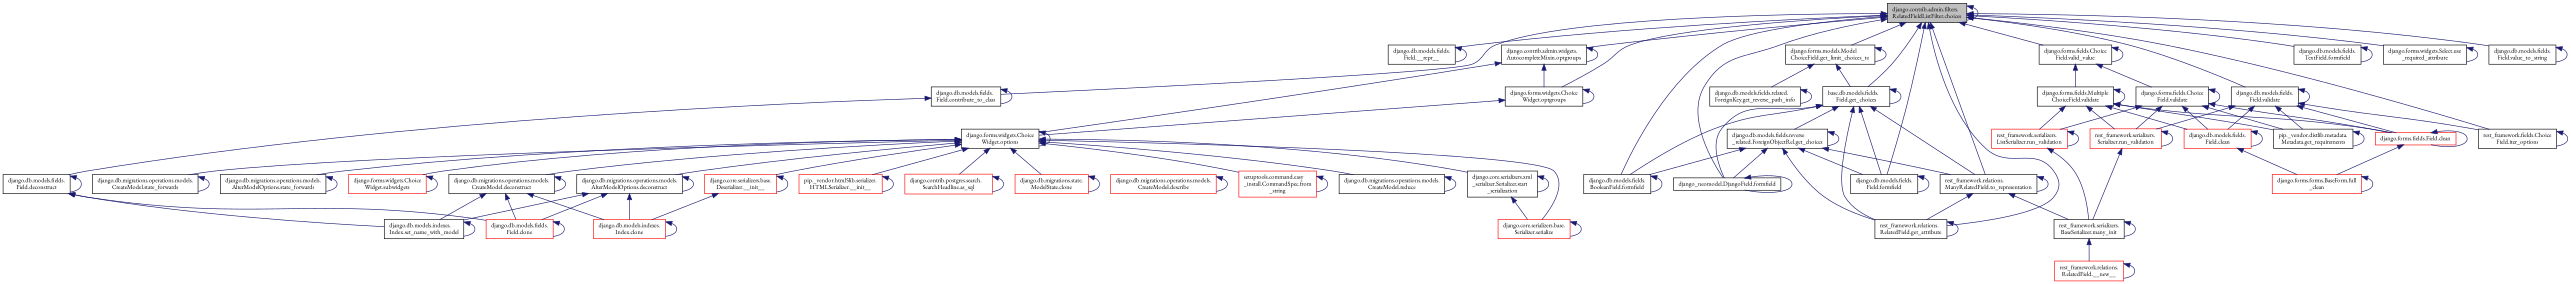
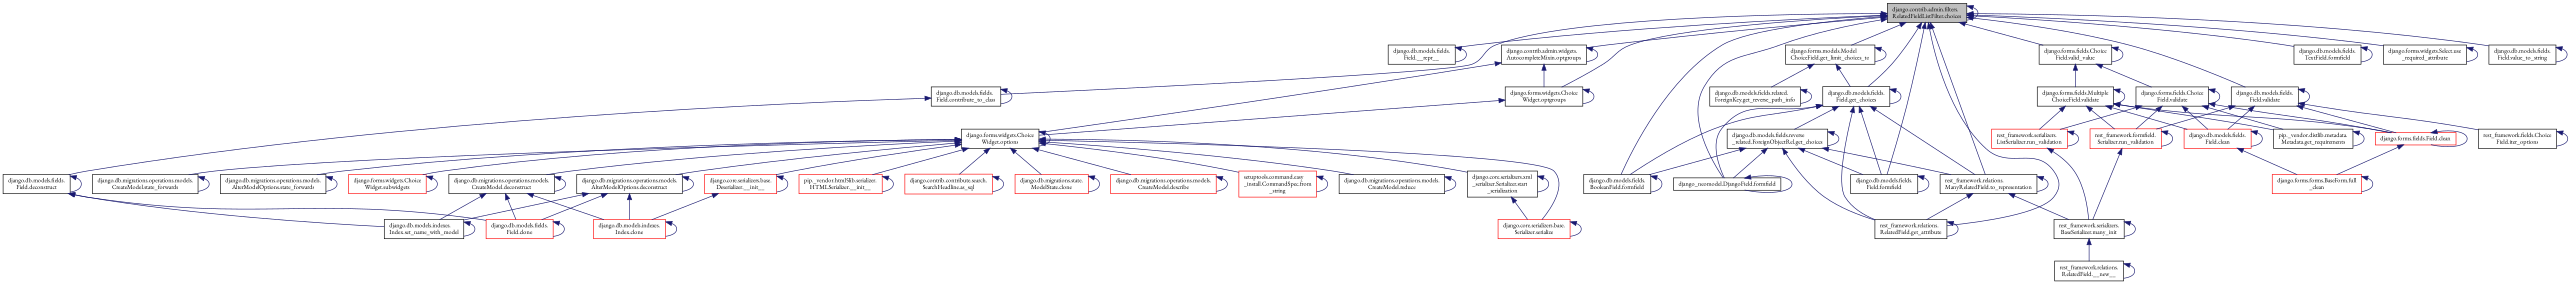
edge "rest_framework.fields.Choice Field.iter_options" -> "django.contrib.admin.filters. RelatedFieldListFilter.choices": removed
node "base.db.models.fields. Field.get_choices": label "base.db.models.fields. Field.get_choices" -> "django.db.models.fields. Field.get_choices"
edge "pip._vendor.distlib.metadata. Metadata.get_requirements" -> "django.db.models.fields. Field.validate": removed
node "rest_framework.serializers. Serializer.run_validation": label "rest_framework.serializers. Serializer.run_validation" -> "rest_framework.formfield. Serializer.run_validation"
edge "django.db.migrations.operations.models. CreateModel.describe" -> "django.forms.widgets.Choice Widget.options": added
node "django.contrib.postgres.search. SearchHeadline.as_sql": label "django.contrib.postgres.search. SearchHeadline.as_sql" -> "django.contrib.contribute.search. SearchHeadline.as_sql"
node "rest_framework.relations. RelatedField.__new__": color red -> black
